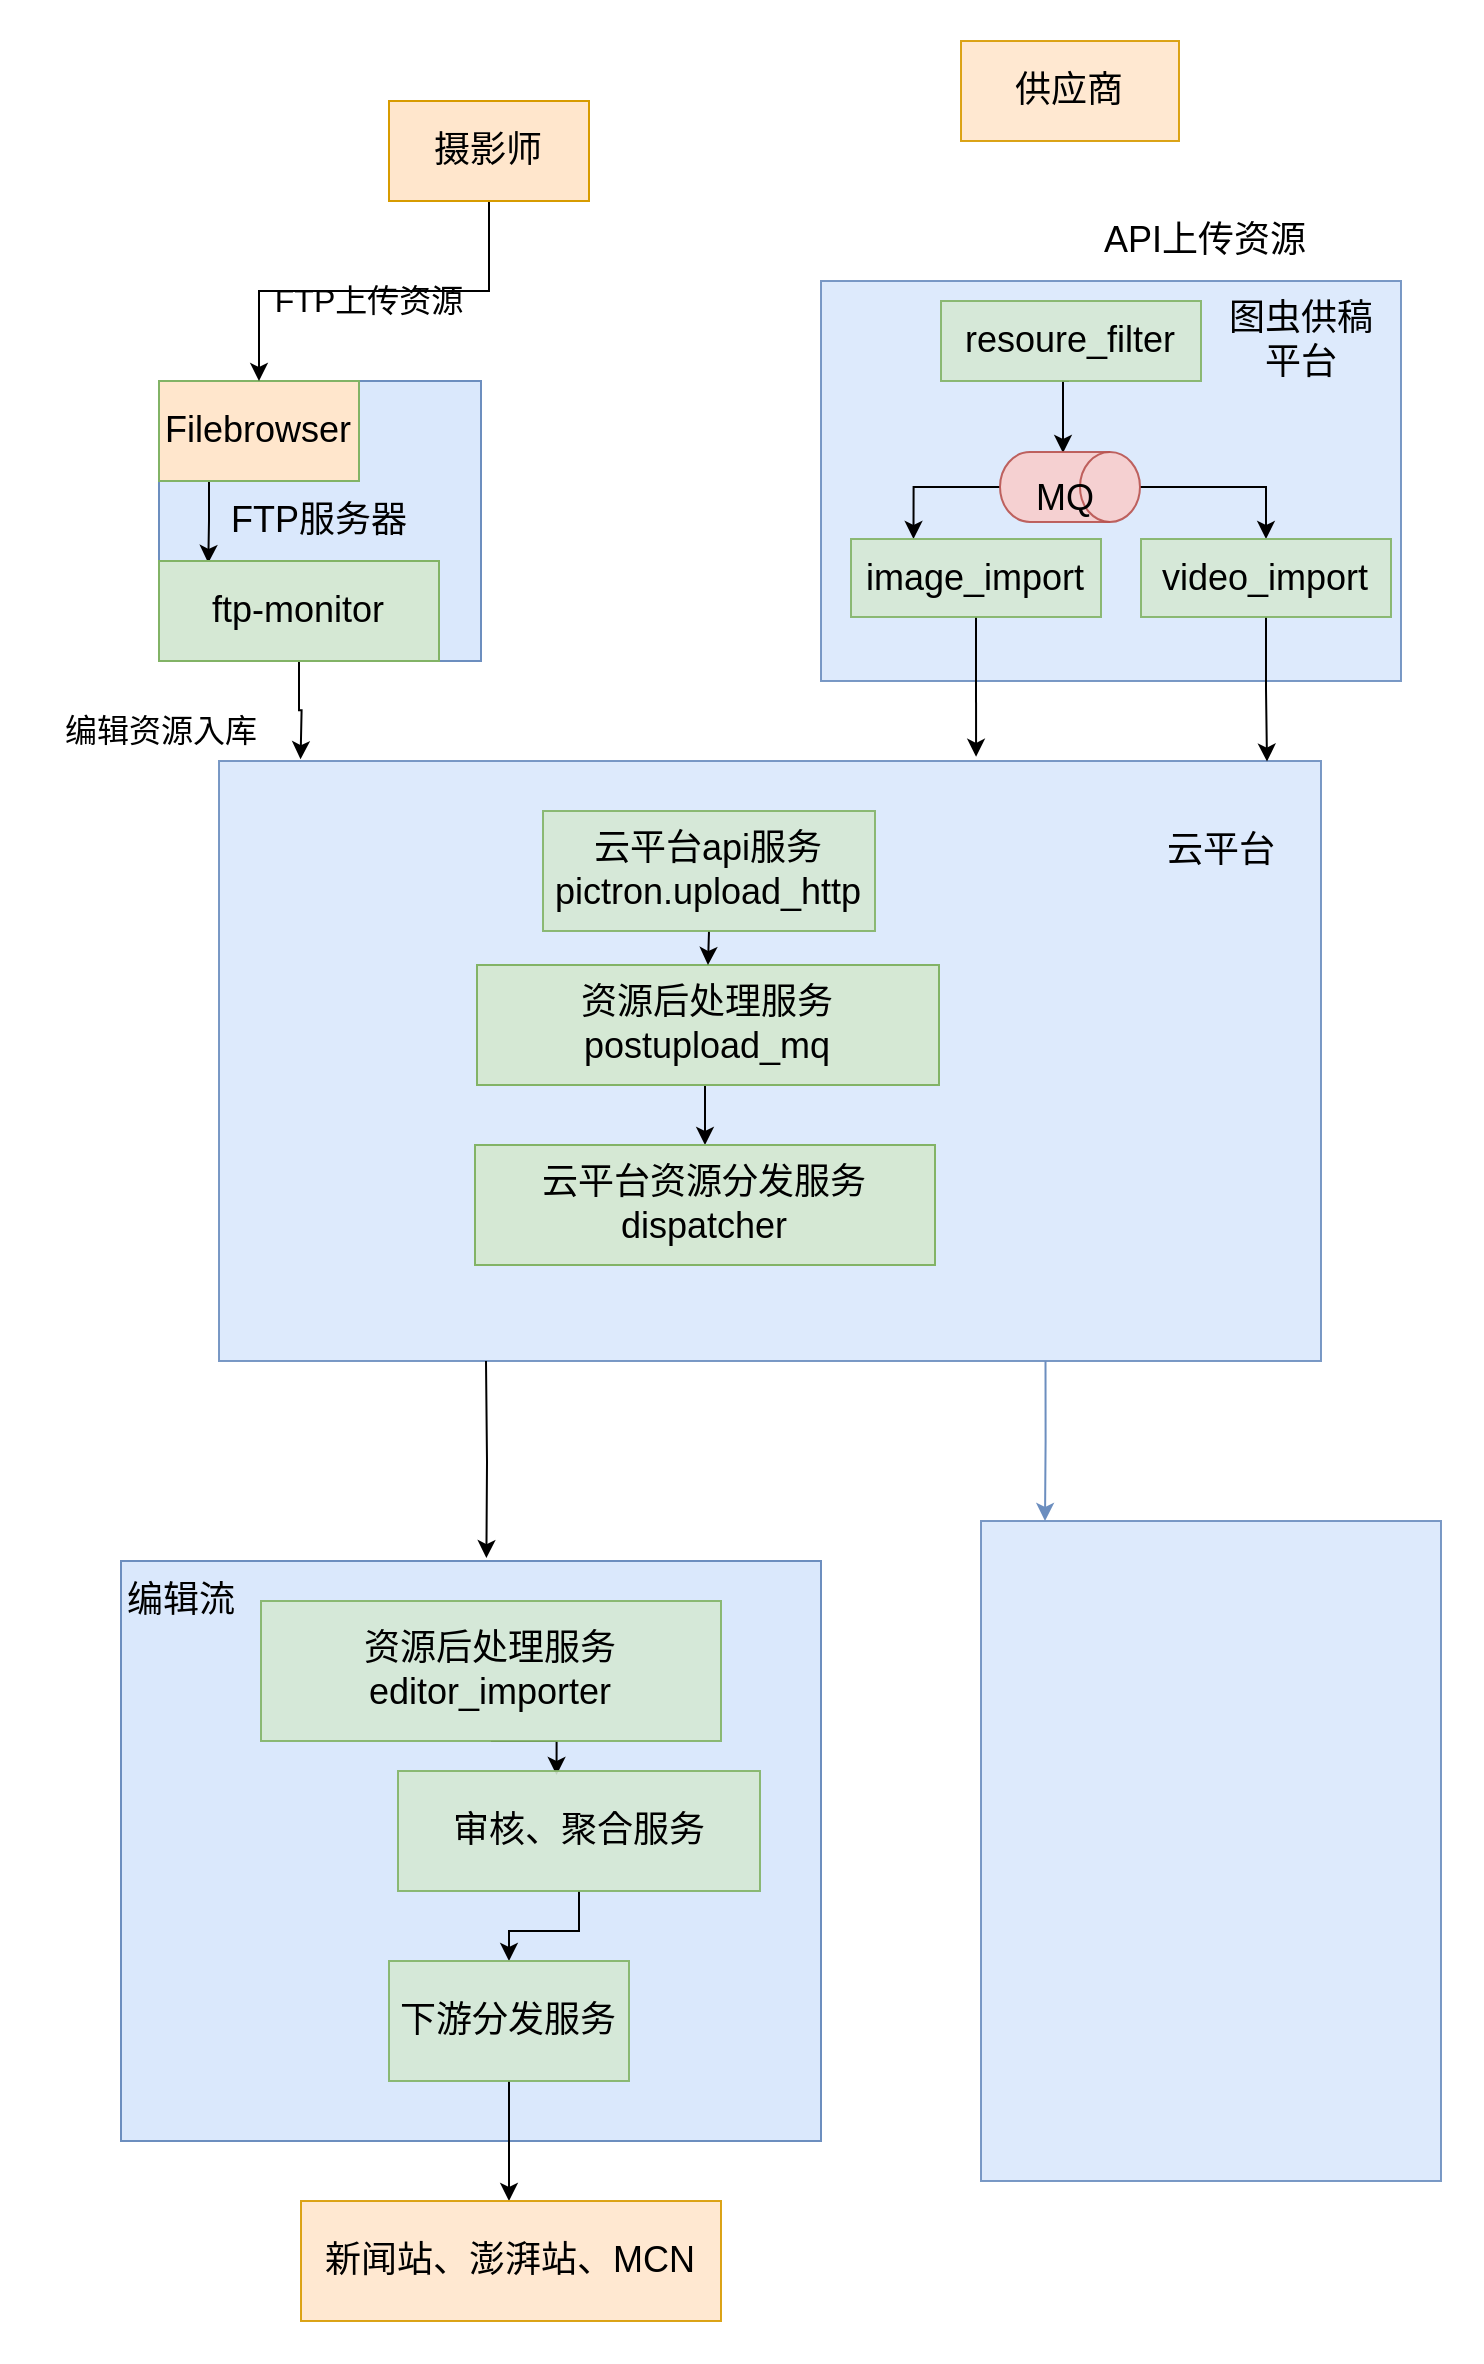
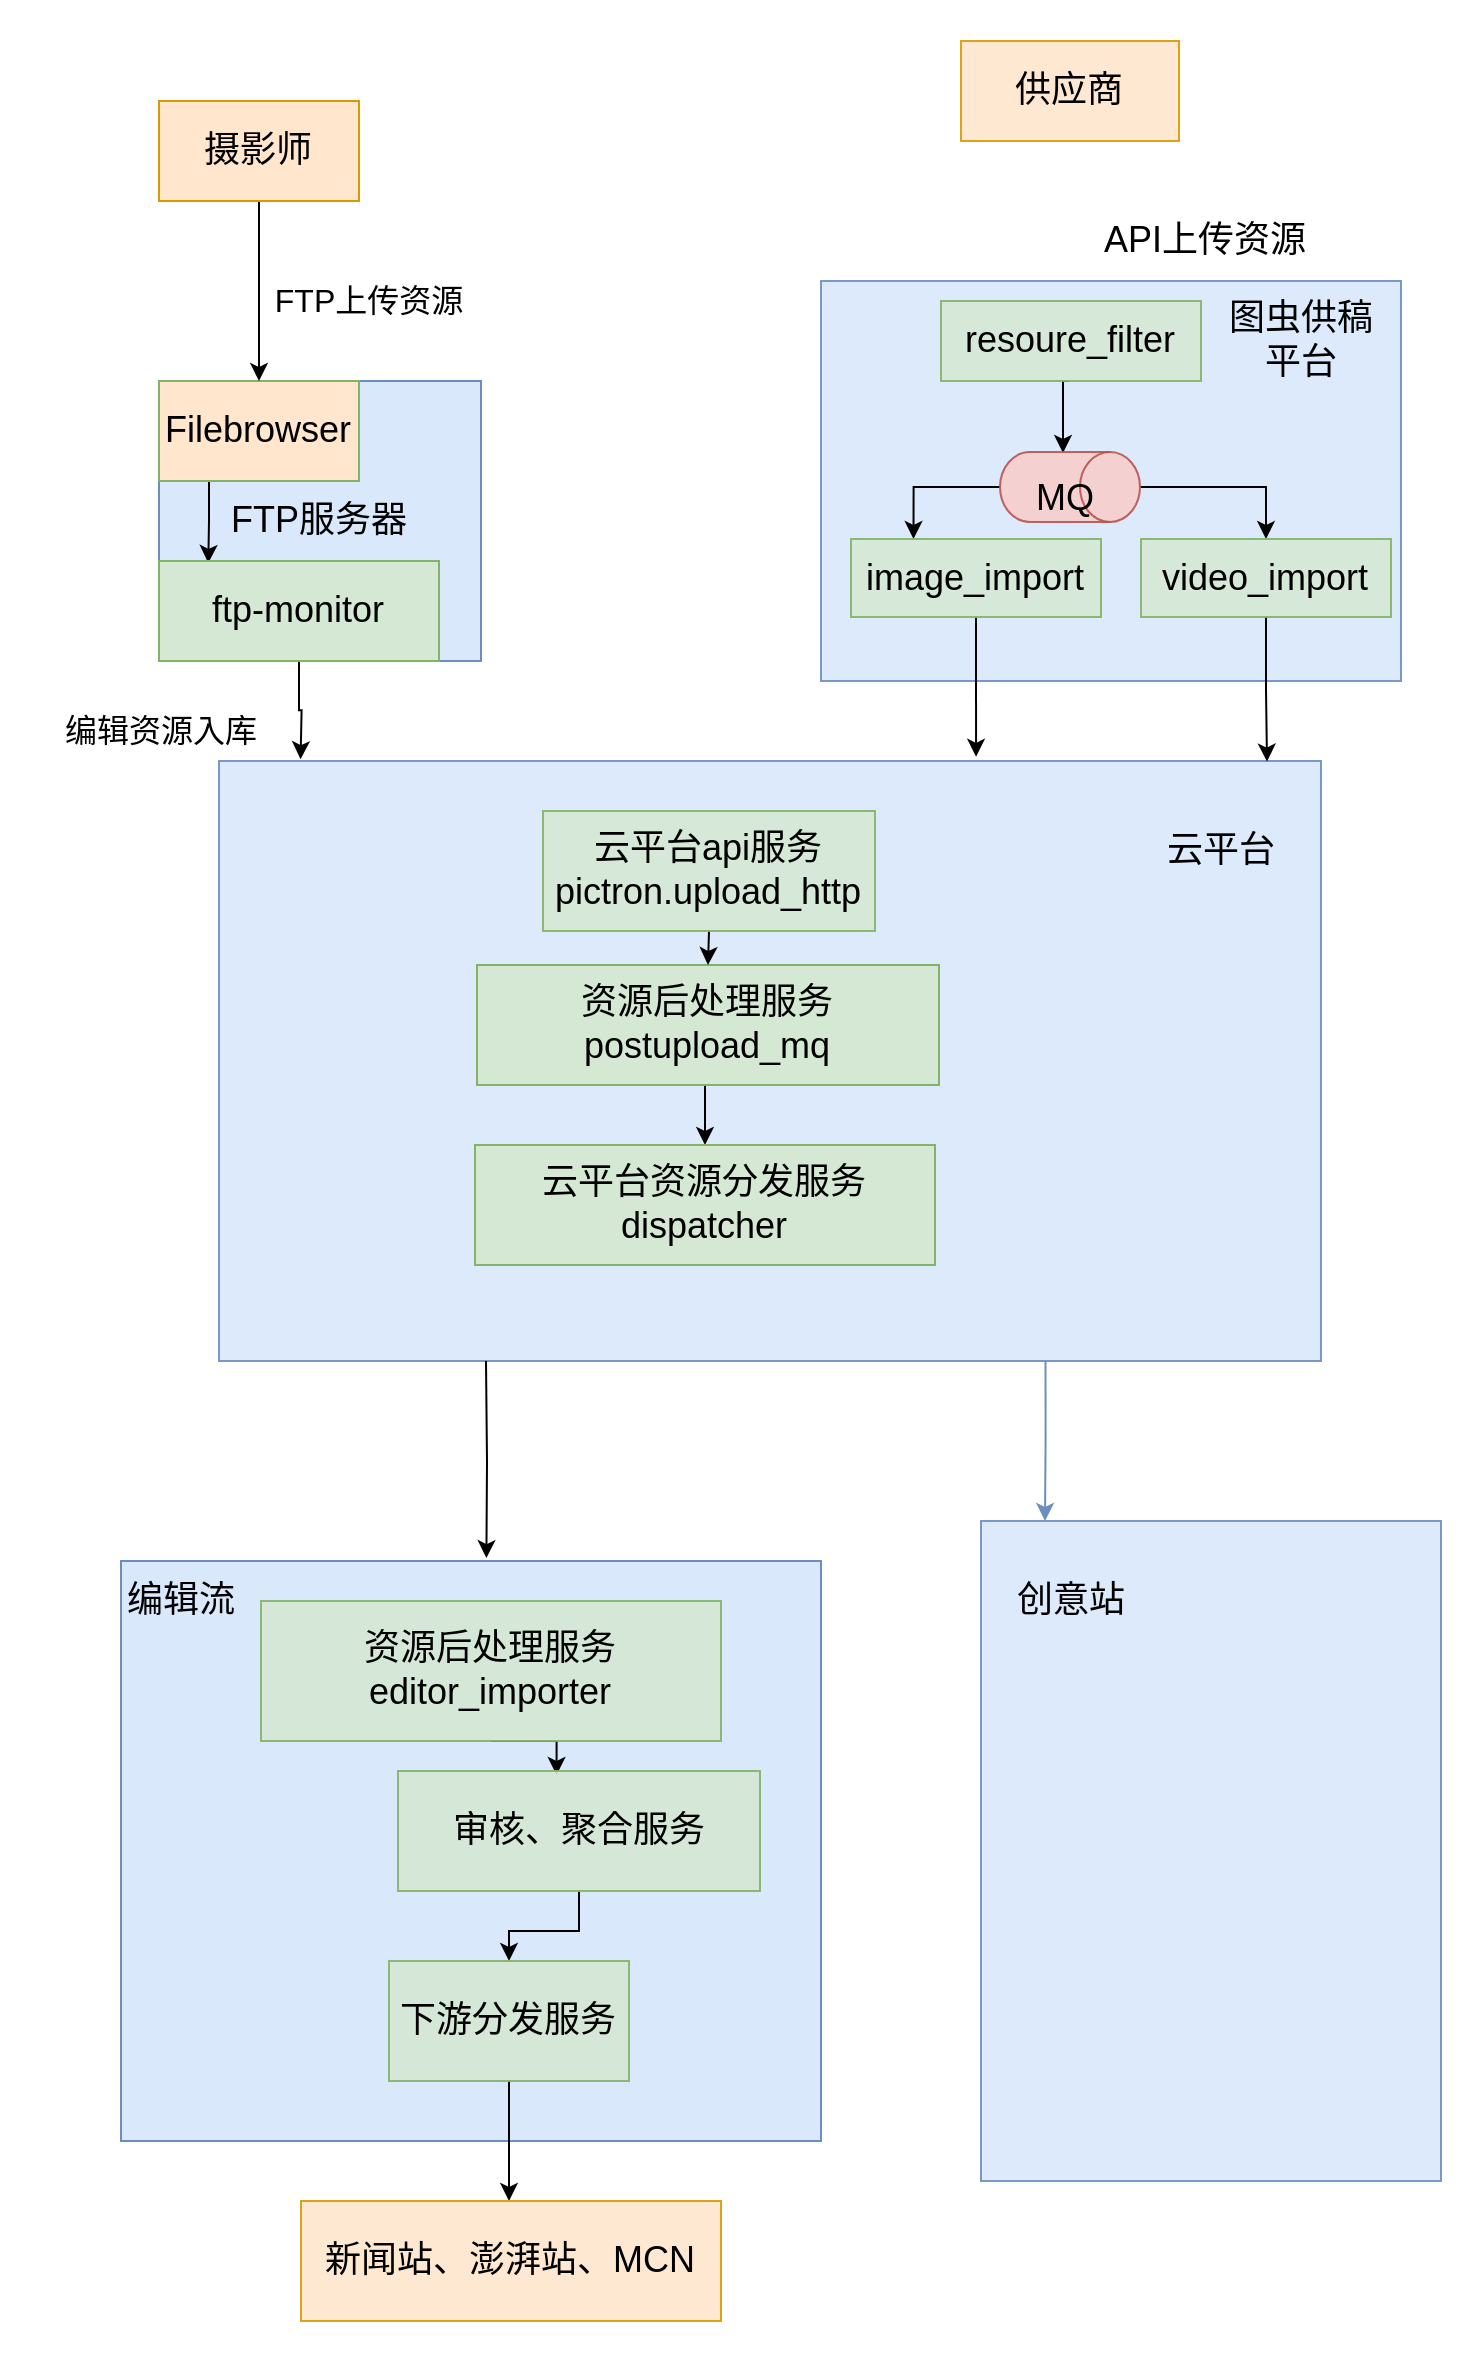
node "摄影师": moved (489, 151) -> (259, 151)
node "创意站": added
